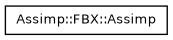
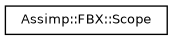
node "Assimp::FBX::Assimp": label "Assimp::FBX::Assimp" -> "Assimp::FBX::Scope"
